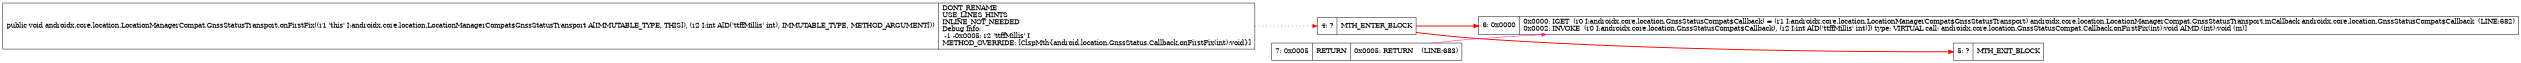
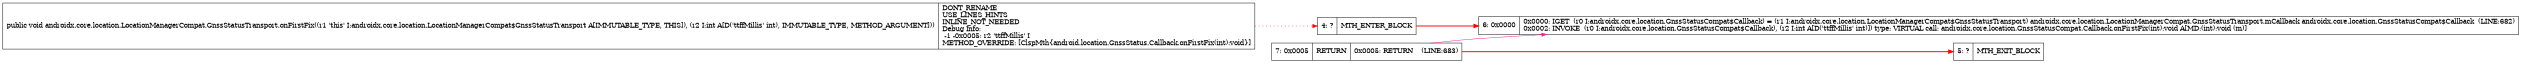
edge "4: ?" -> "5: ?": now "7: 0x0005" -> "5: ?"
